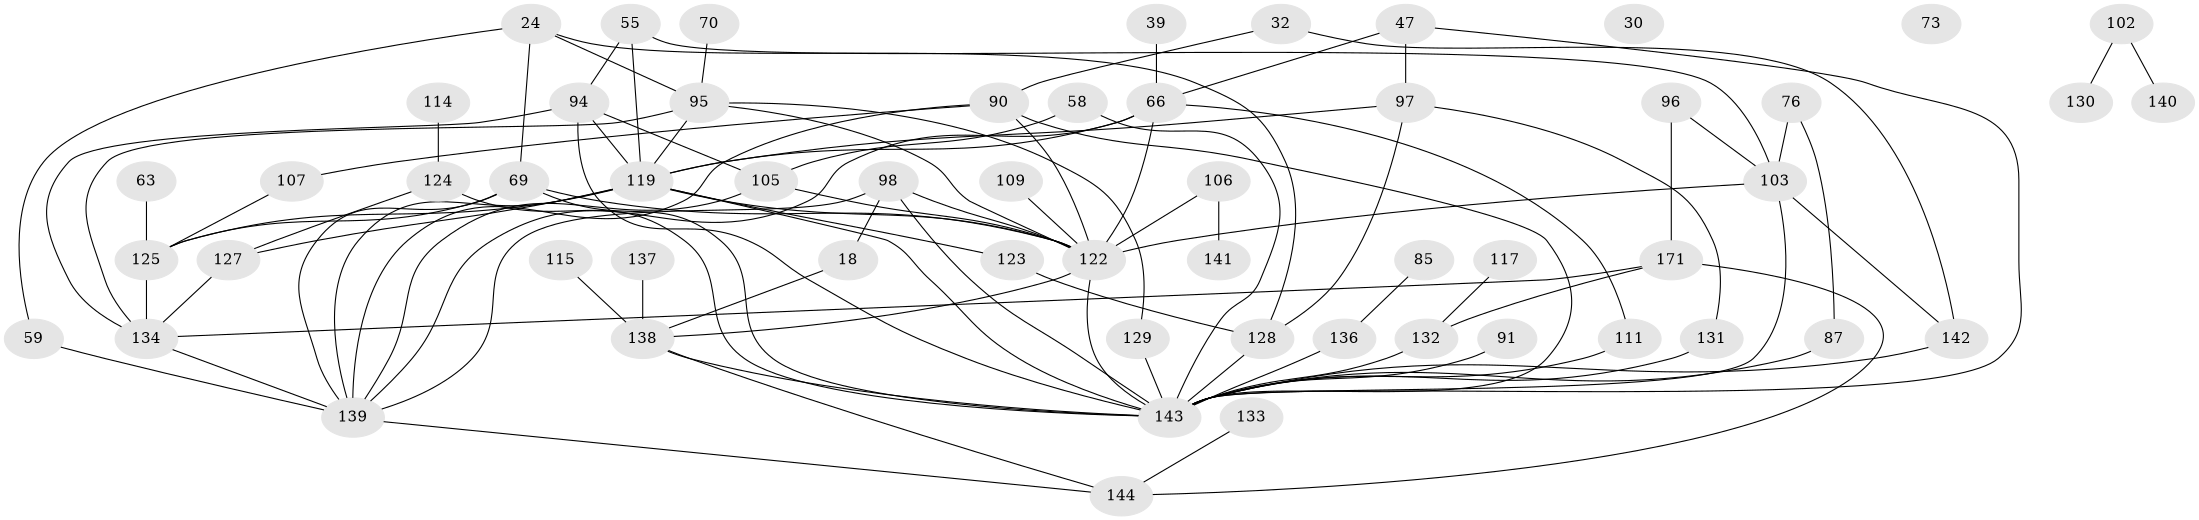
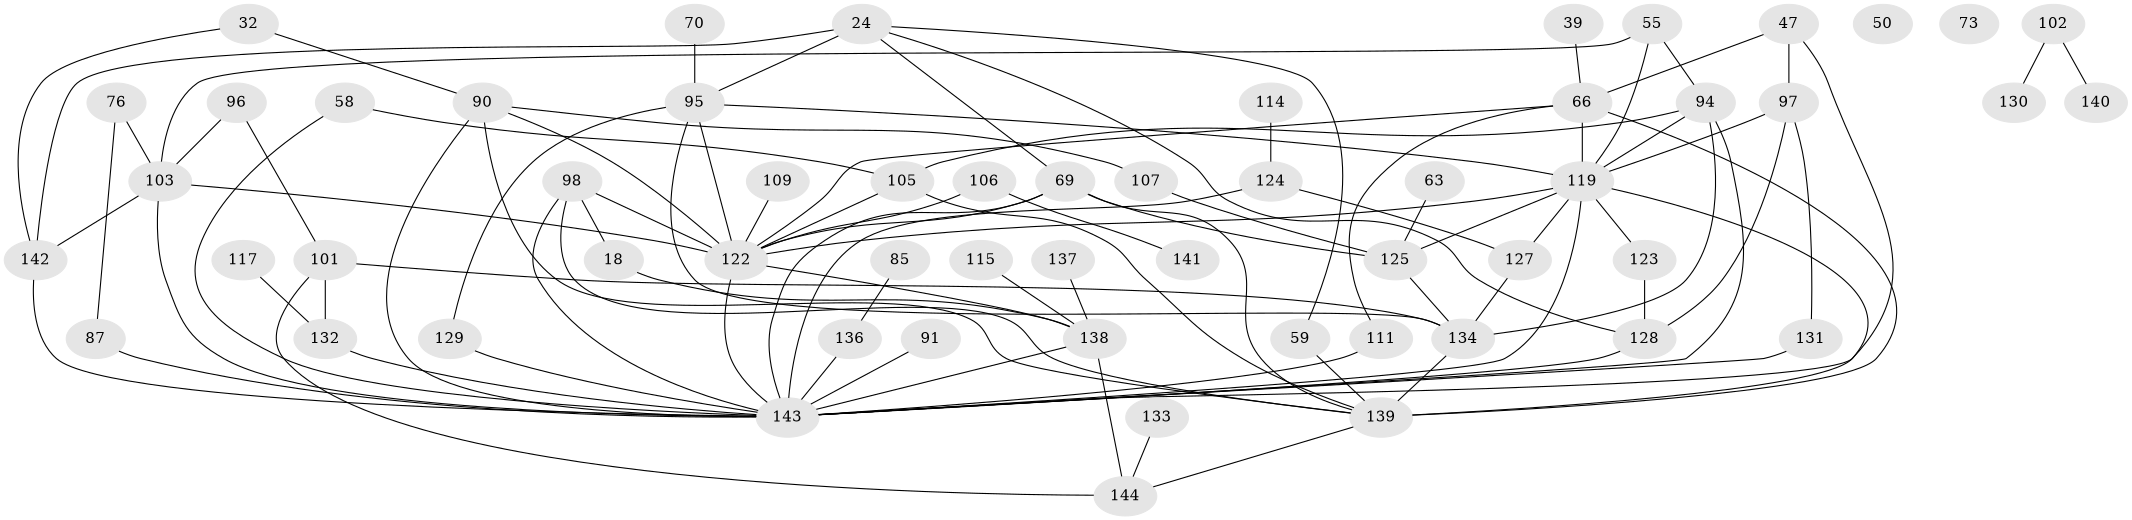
node "30": label "30" -> "50"
edge "24" -- "142": added
node "171": label "171" -> "101"
